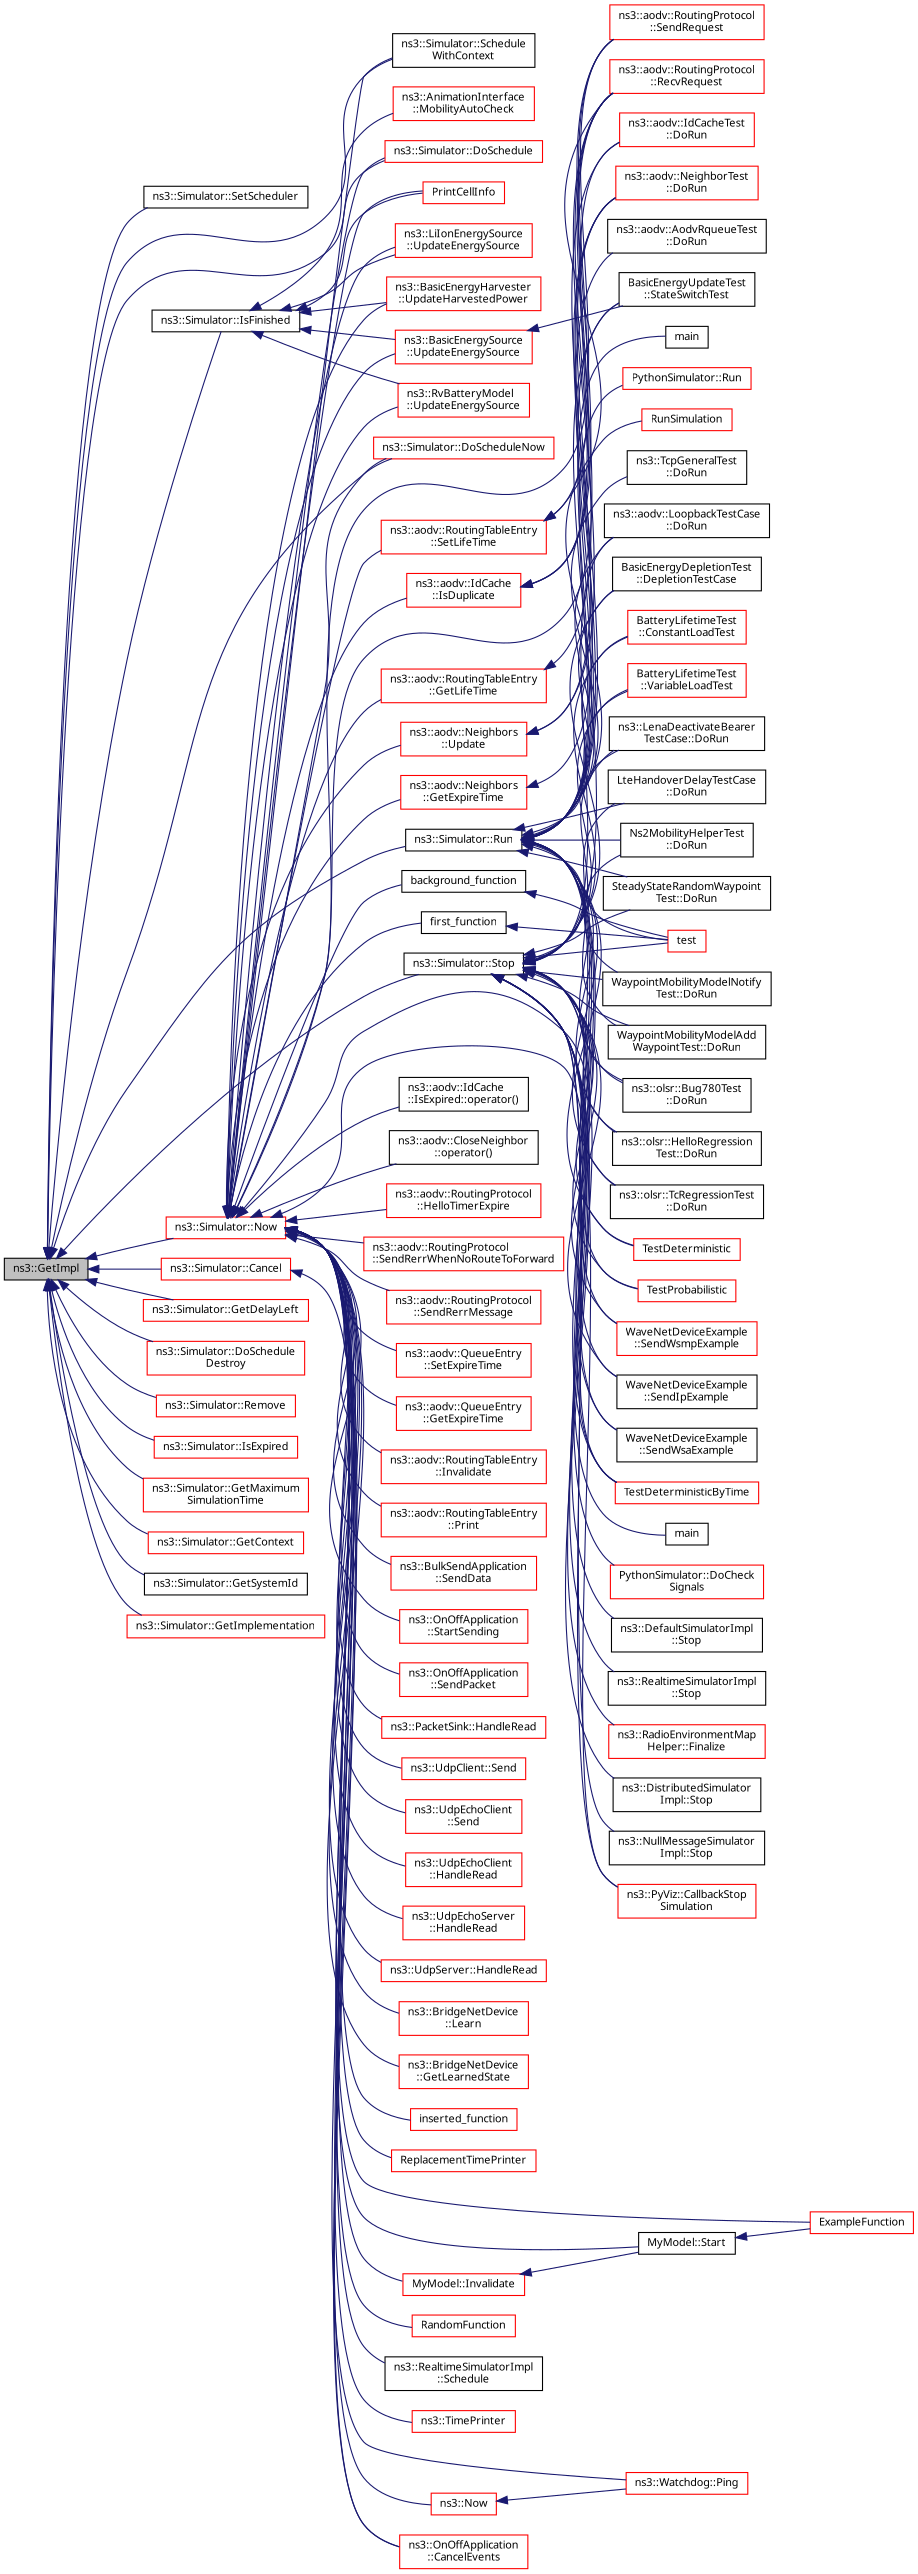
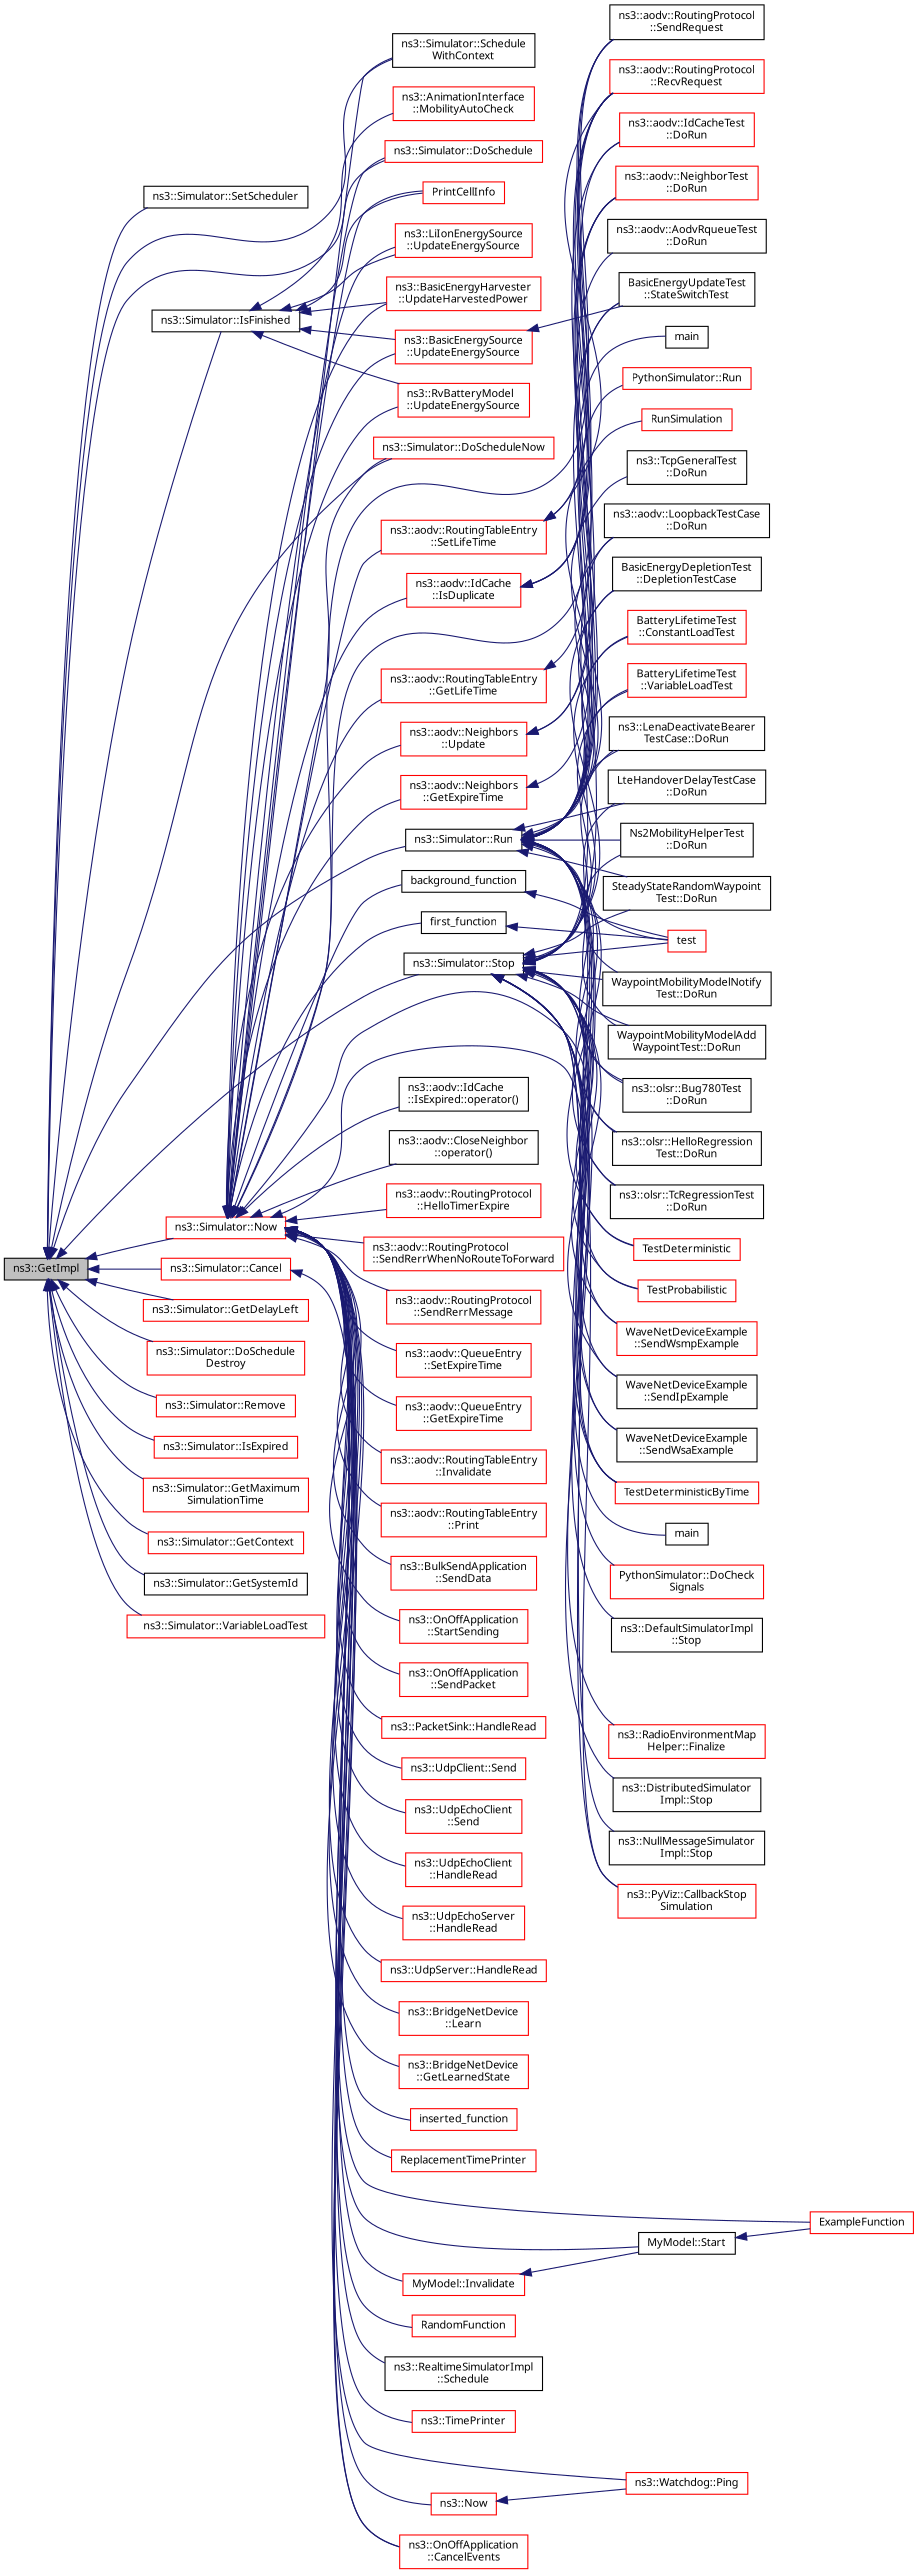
node "ns3::aodv::RoutingProtocol ::SendRequest": color red -> black
node "ns3::Simulator::GetImplementation": label "ns3::Simulator::GetImplementation" -> "ns3::Simulator::VariableLoadTest"
node "ns3::RealtimeSimulatorImpl ::Stop": removed
